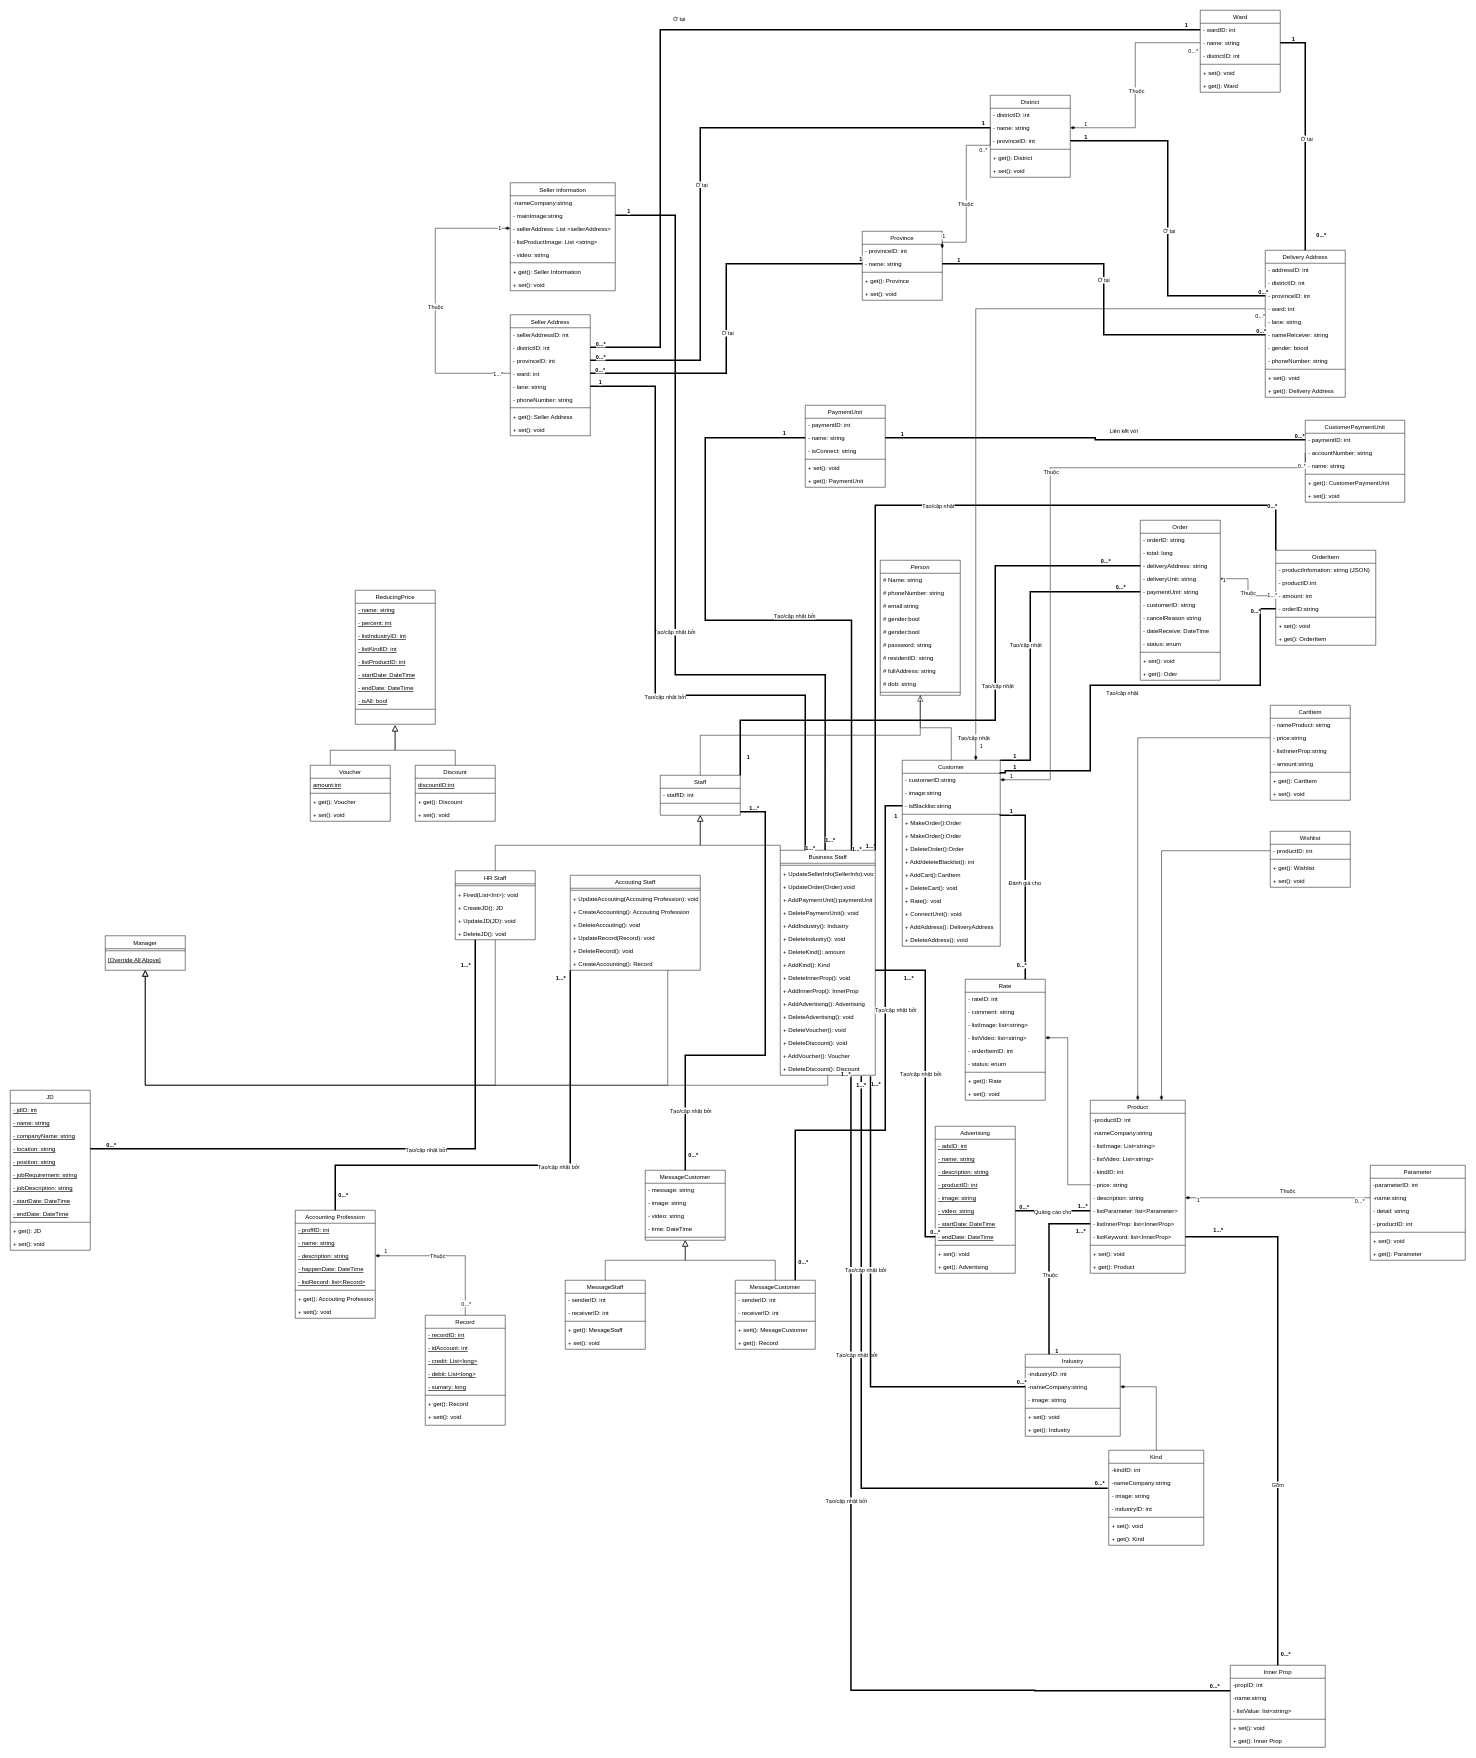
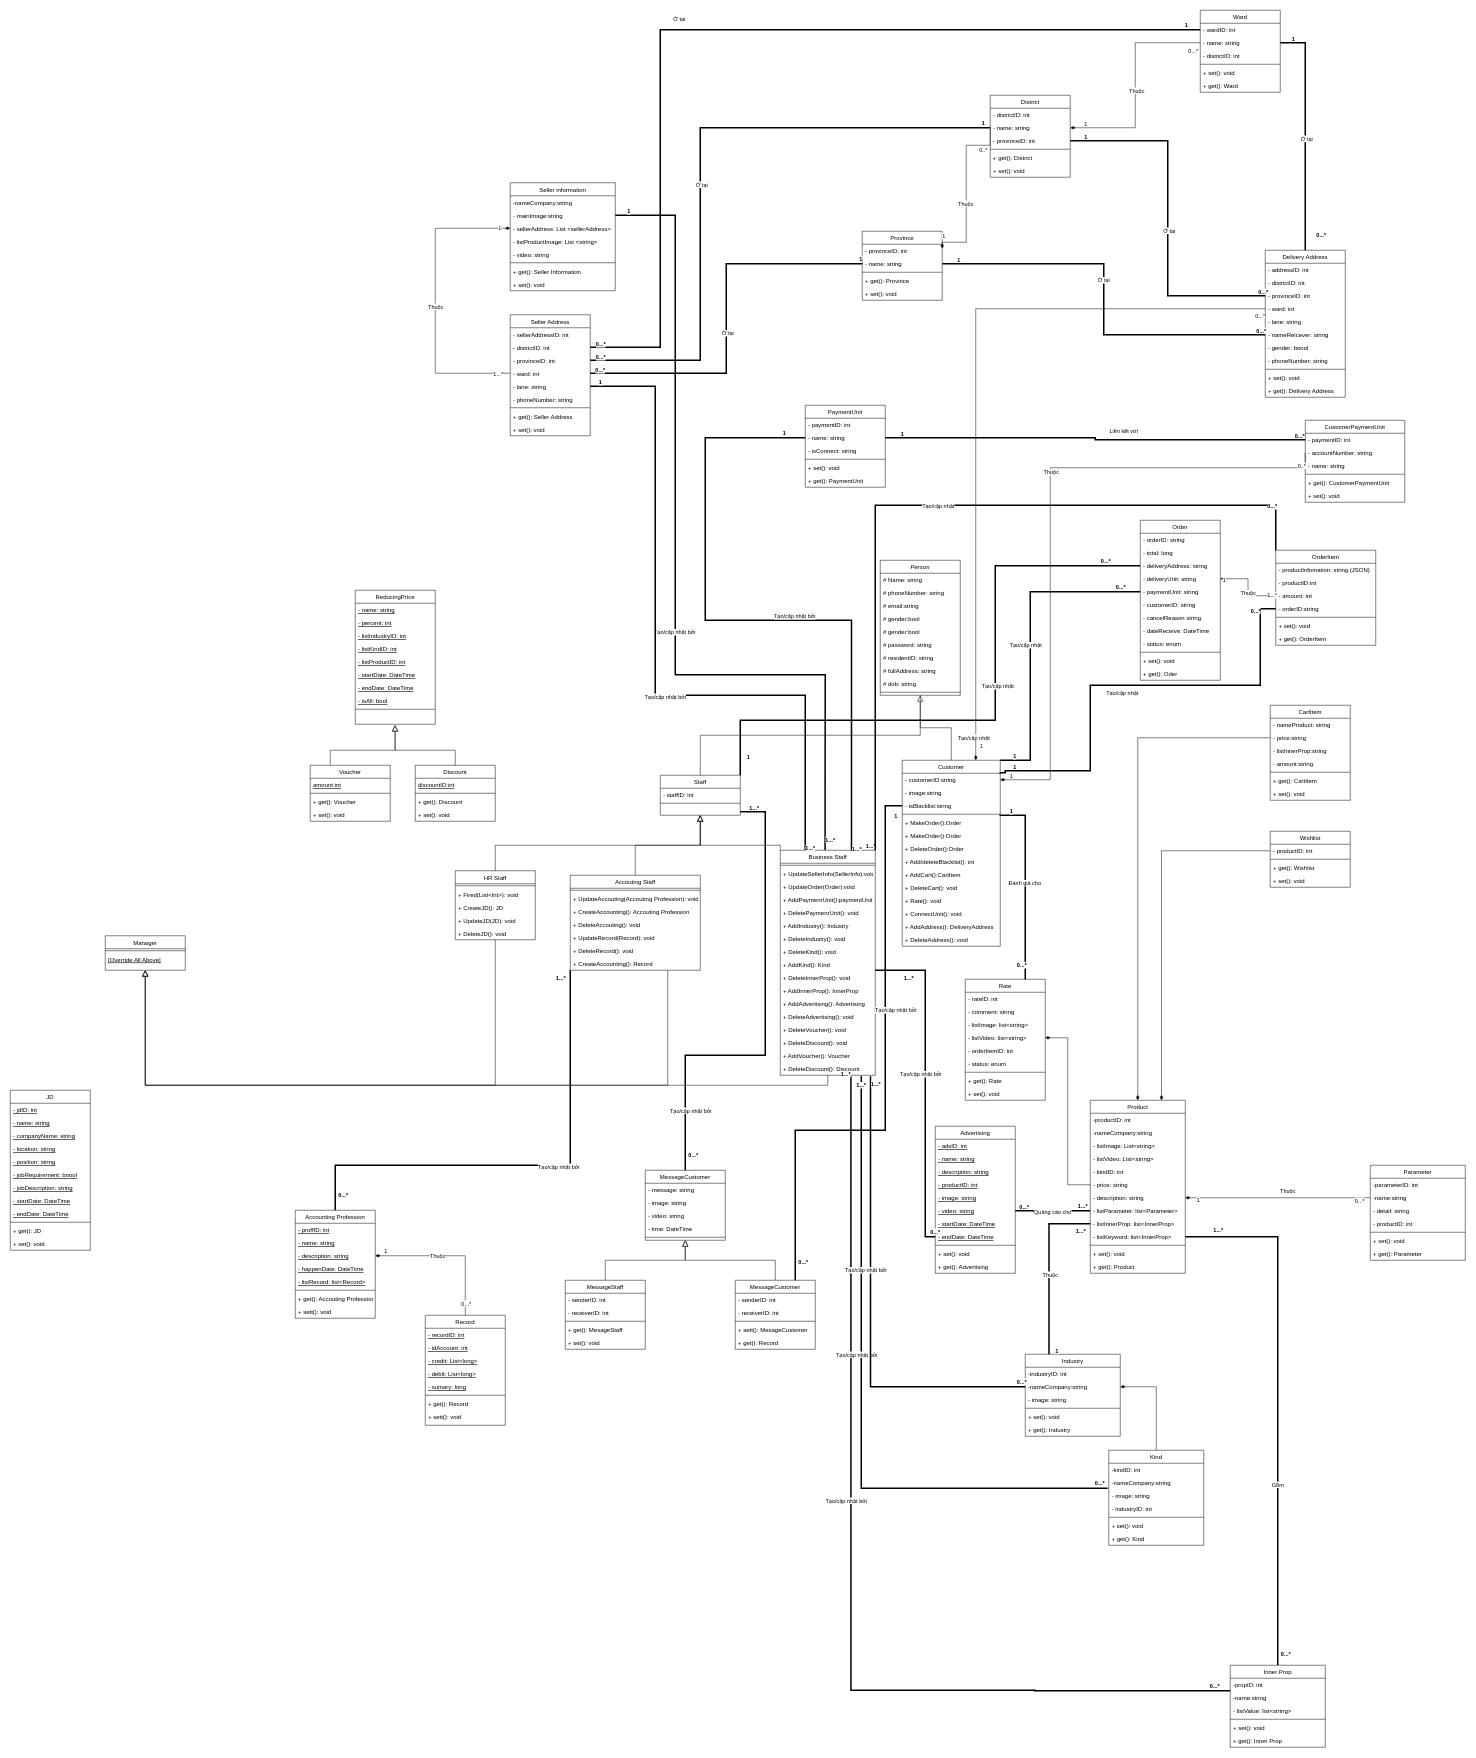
edge "Accouting Staff" -> "Staff": added
node "+ DeleteKind(): amount": label "+ DeleteKind(): amount" -> "+ DeleteKind(): void"
edge "HR Staff" -- "- location: string": removed, labels "1...*", "Tạo/cập nhật bởi", "0...*"
node "- jobRequirement: string": label "- jobRequirement: string" -> "- jobRequirement: boool"
